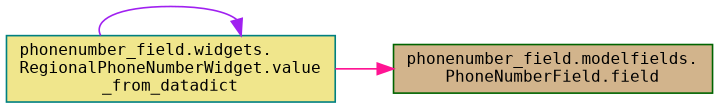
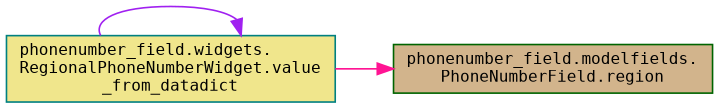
node "phonenumber_field.modelfields. PhoneNumberField.field": label "phonenumber_field.modelfields. PhoneNumberField.field" -> "phonenumber_field.modelfields. PhoneNumberField.region"
